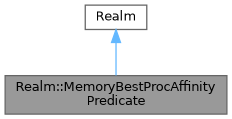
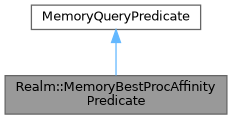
node "Realm": label "Realm" -> "MemoryQueryPredicate"
